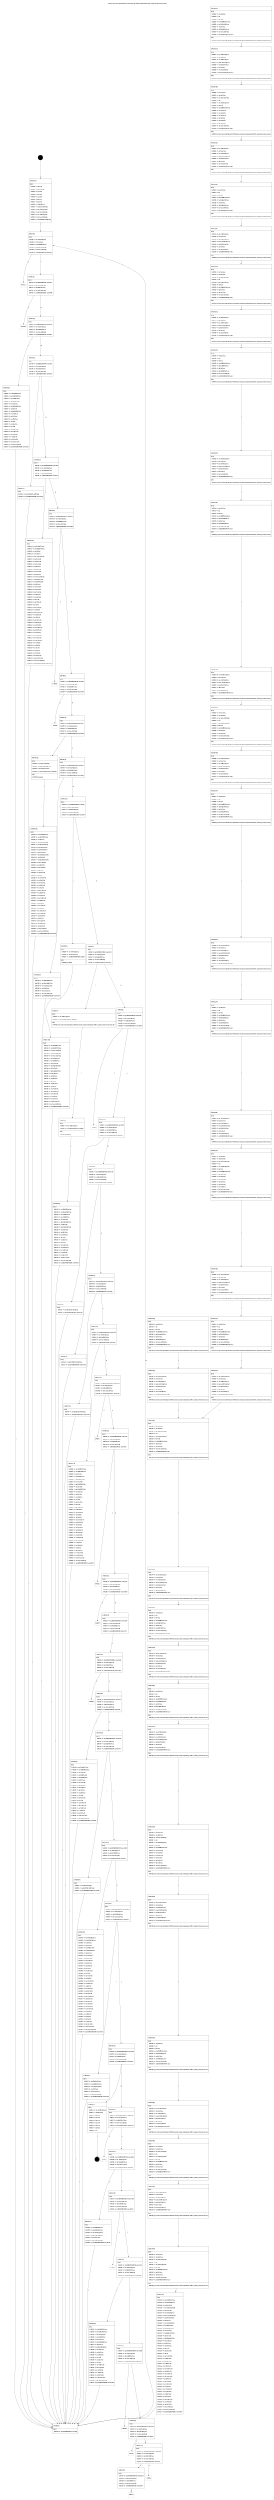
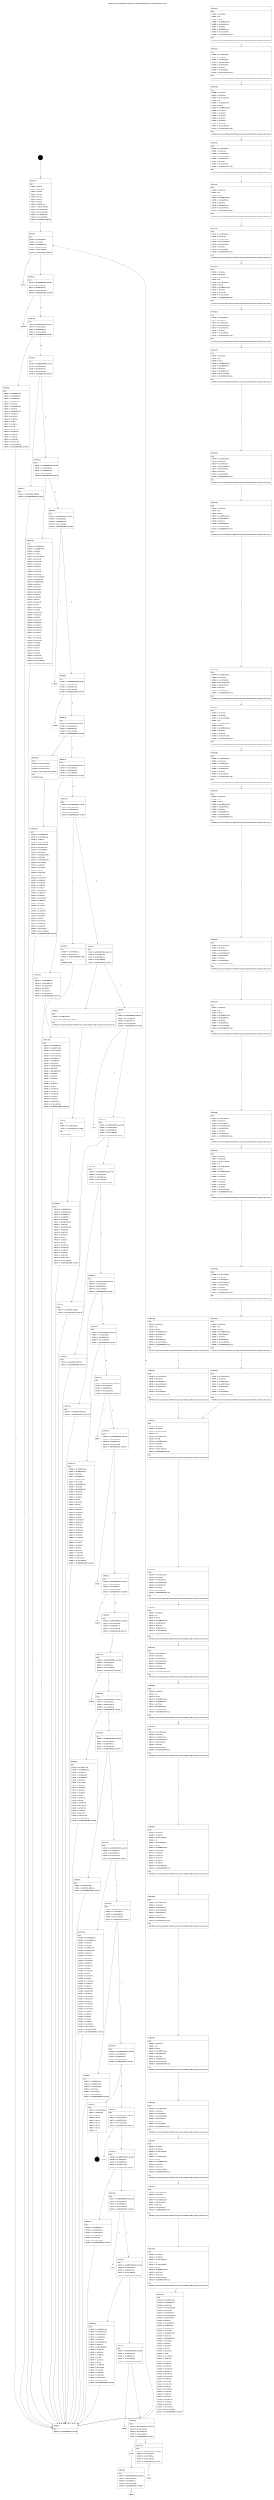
edge "0x402205 [25]" -> "0x40221e [25]": now "0x402fbc" -> "0x40221e [25]"
